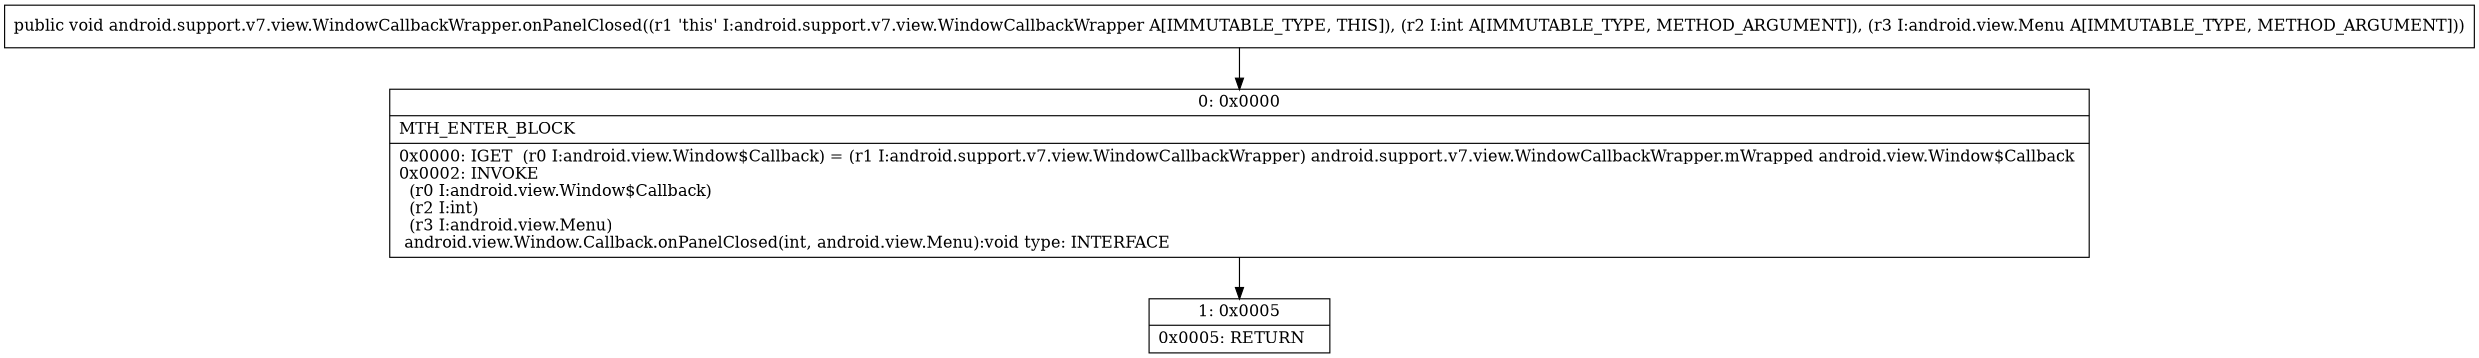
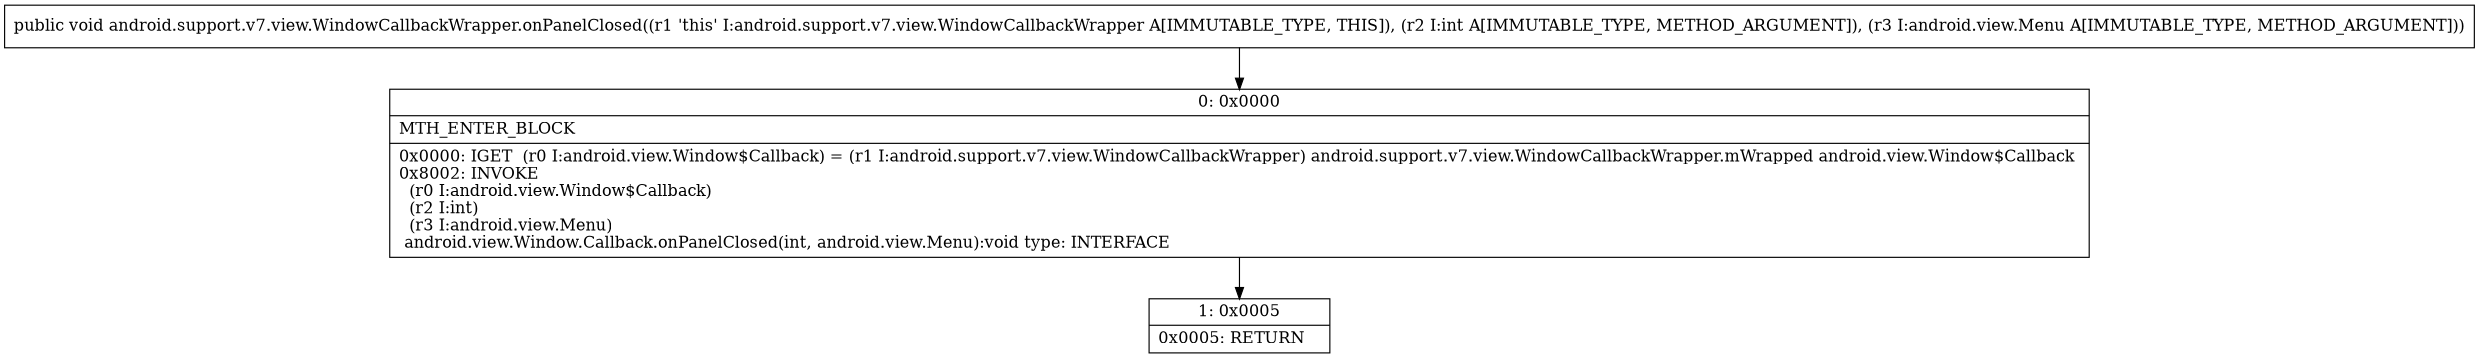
node "0: 0x0000": text "0x0002: INVOKE" -> "0x8002: INVOKE"
